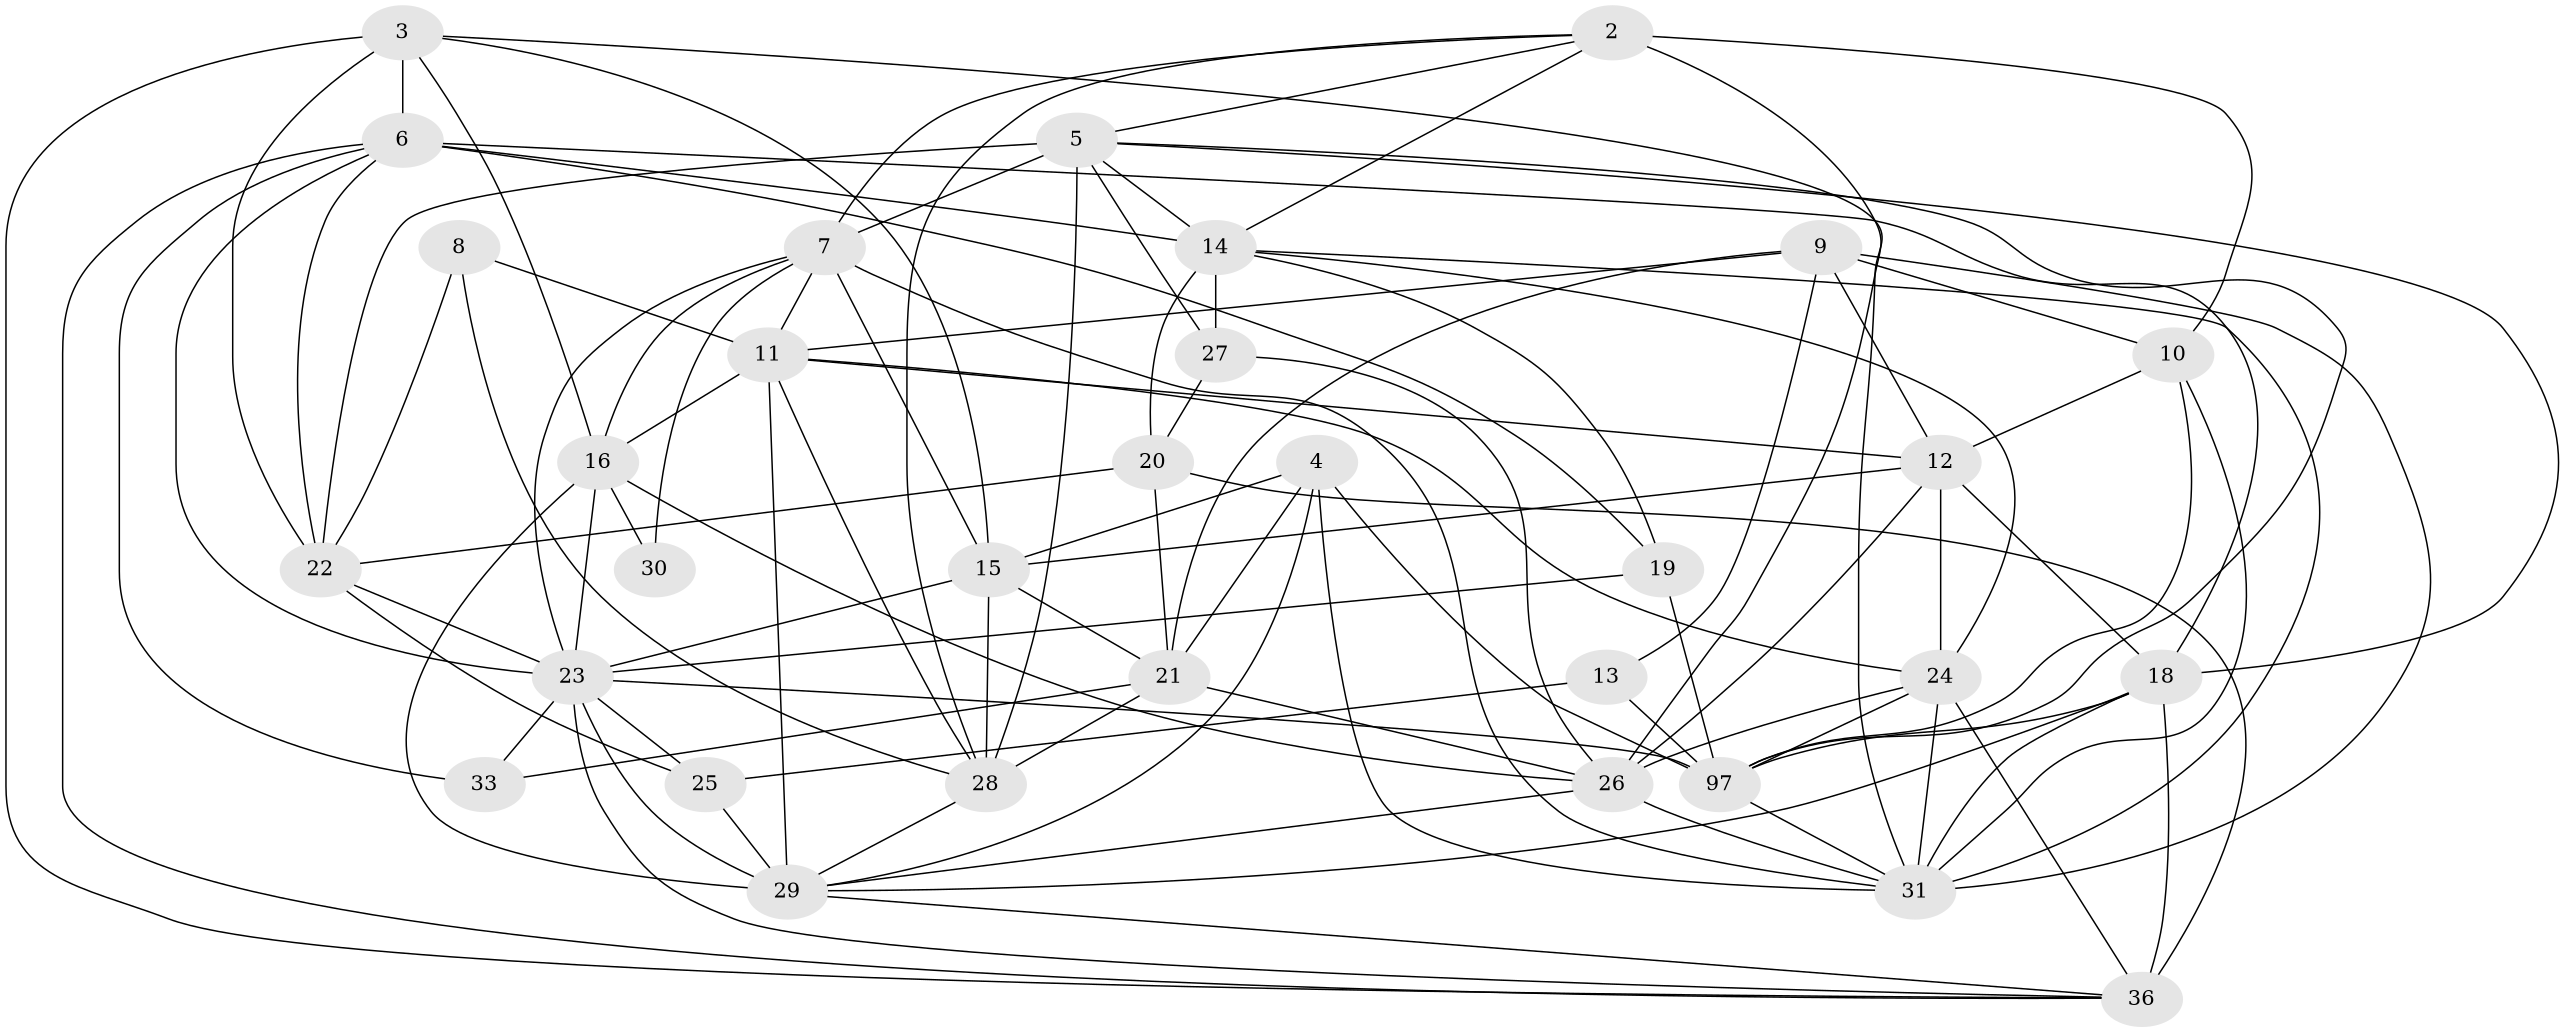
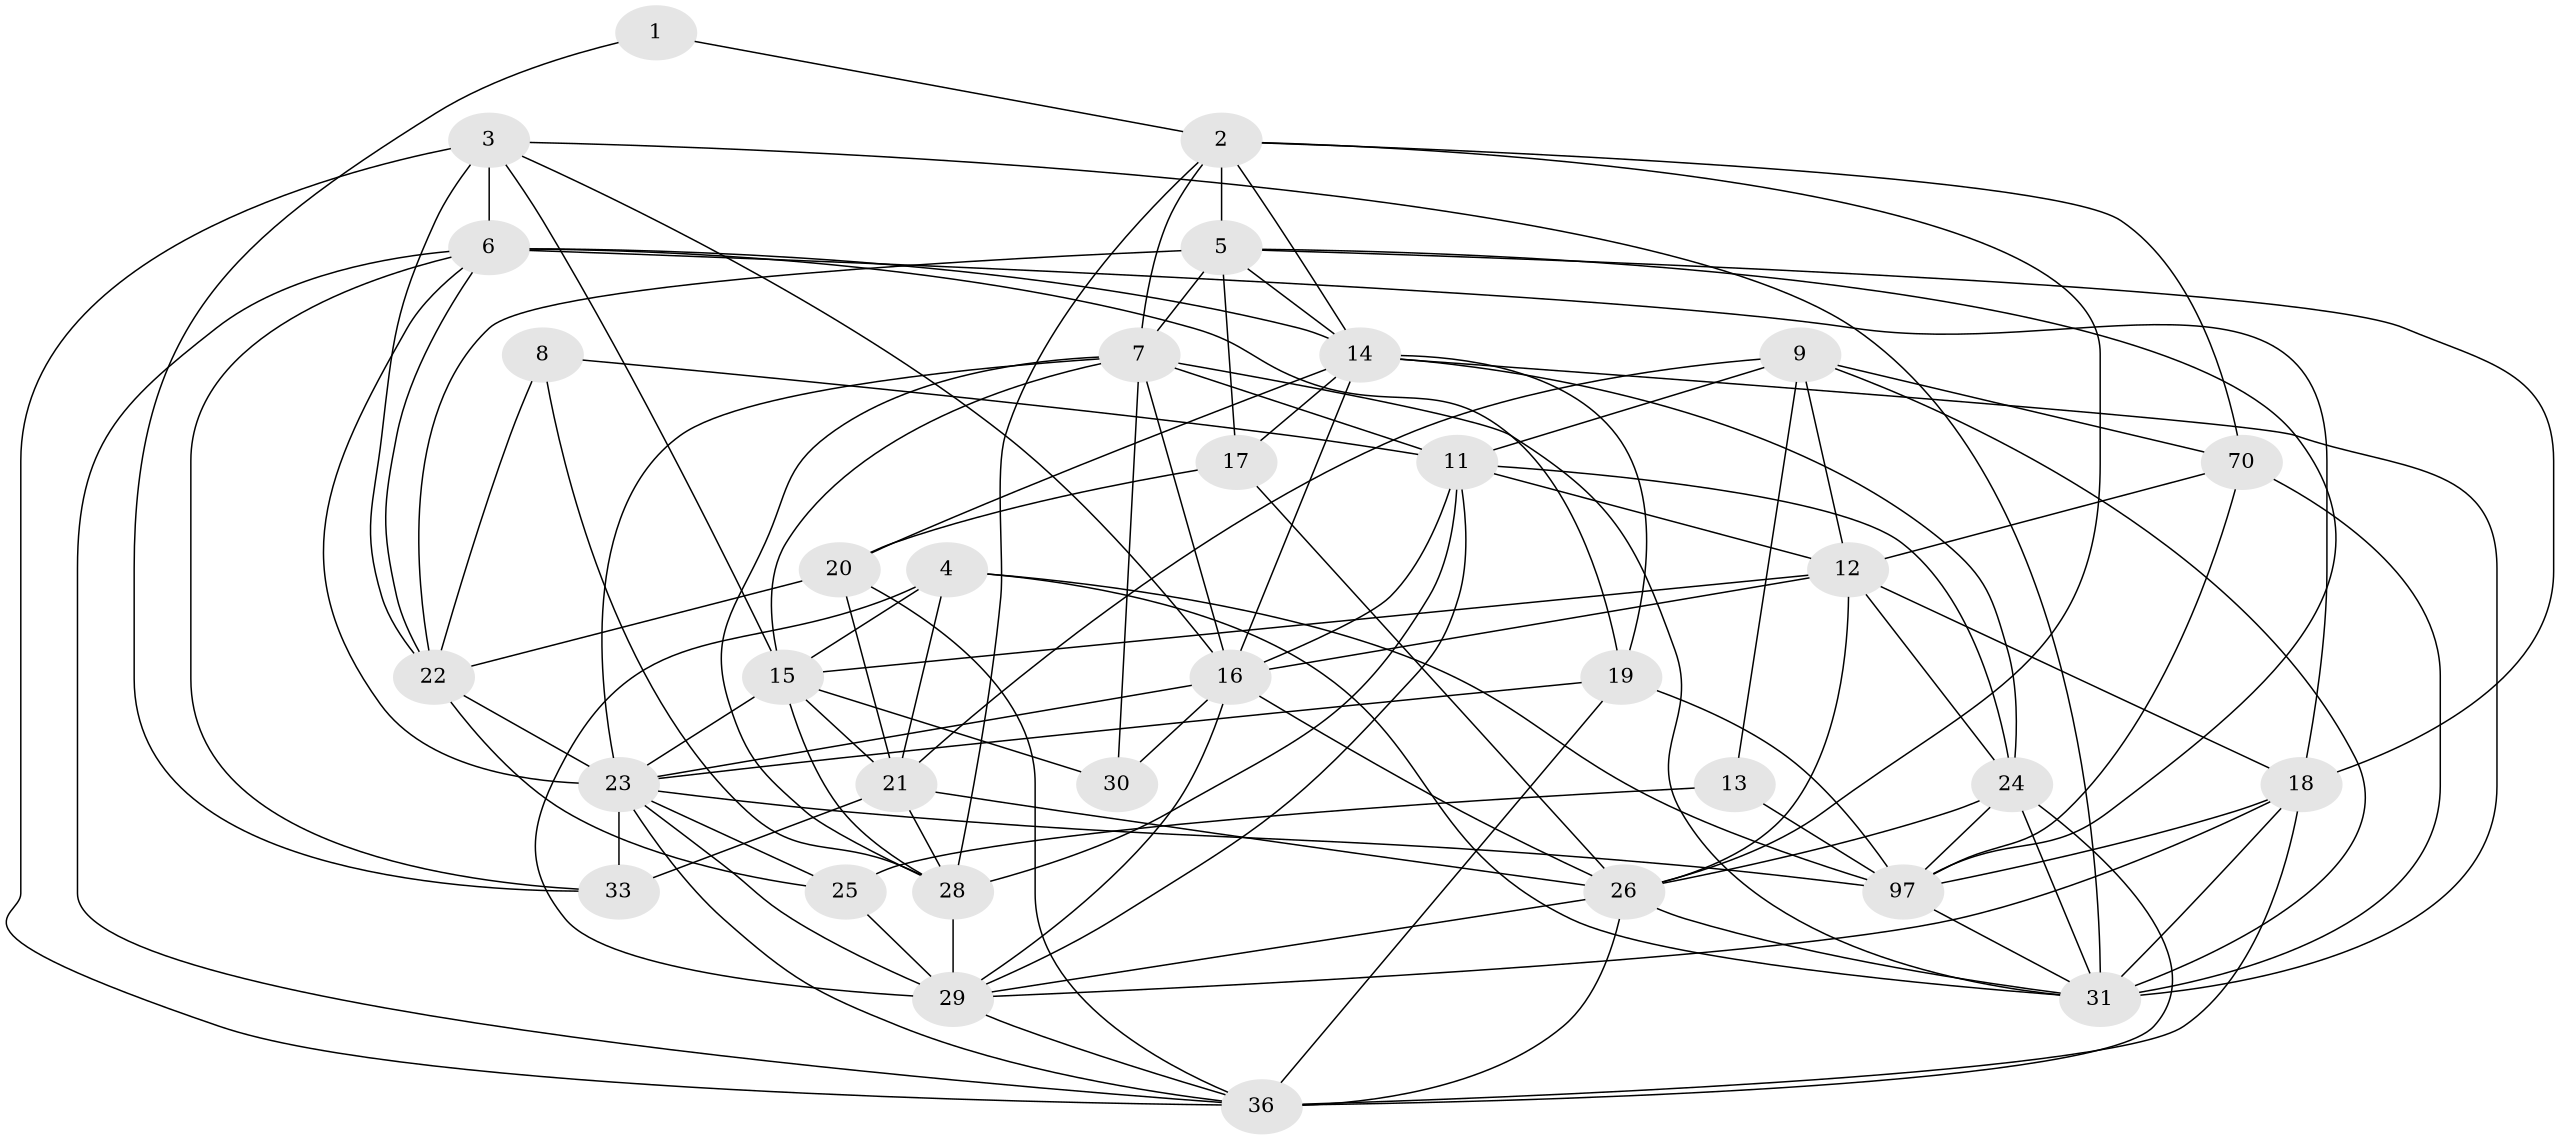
node "1": added
node "27": label "27" -> "17"
node "10": label "10" -> "70"
edge "5" -- "28": now "7" -- "28"
edge "14" -- "16": added
edge "12" -- "16": added
edge "15" -- "30": added
edge "19" -- "36": added
edge "26" -- "36": added
